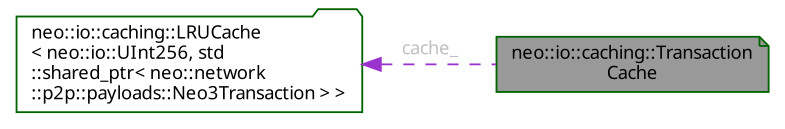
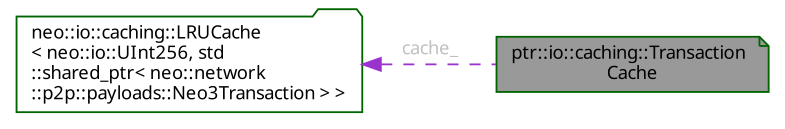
node "neo::io::caching::Transaction Cache": label "neo::io::caching::Transaction Cache" -> "ptr::io::caching::Transaction Cache"
